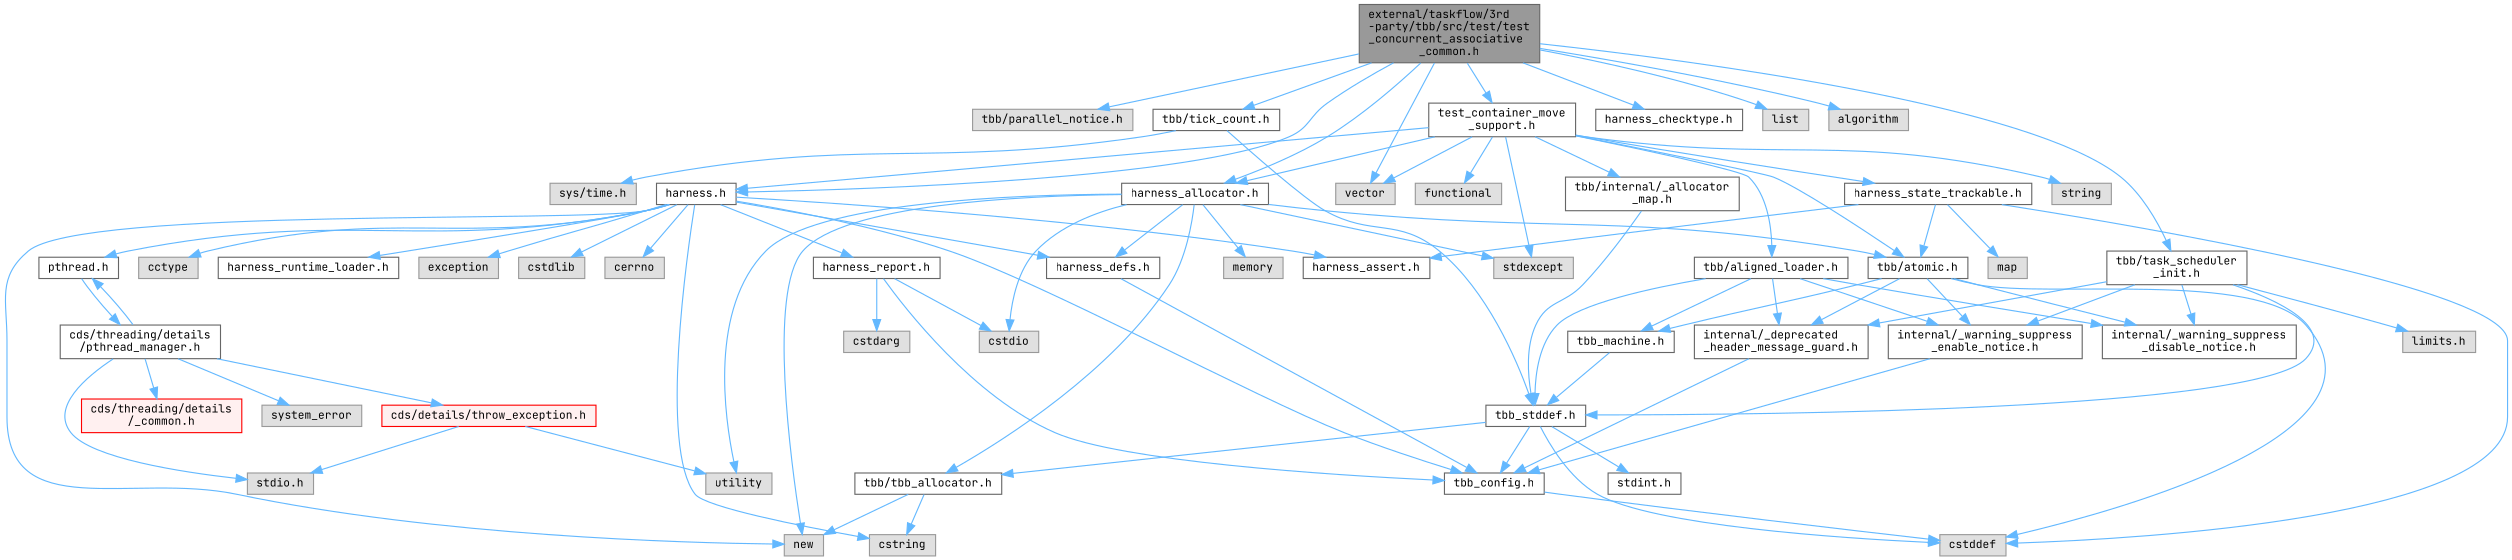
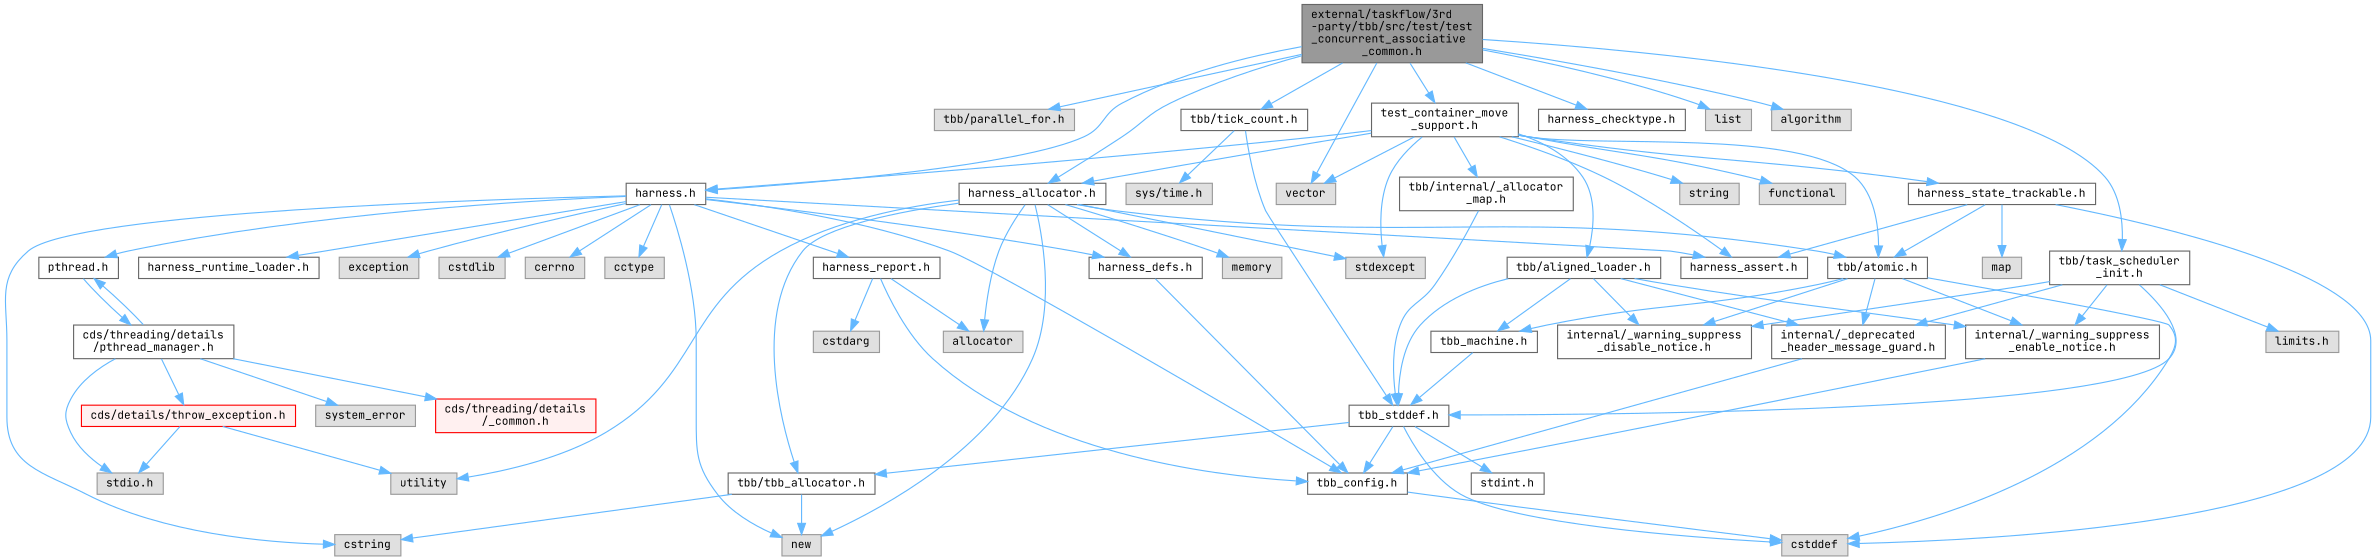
node "tbb/parallel_notice.h": label "tbb/parallel_notice.h" -> "tbb/parallel_for.h"
edge "test_container_move _support.h" -> "harness_assert.h": added
node "cstdio": label "cstdio" -> "allocator"
